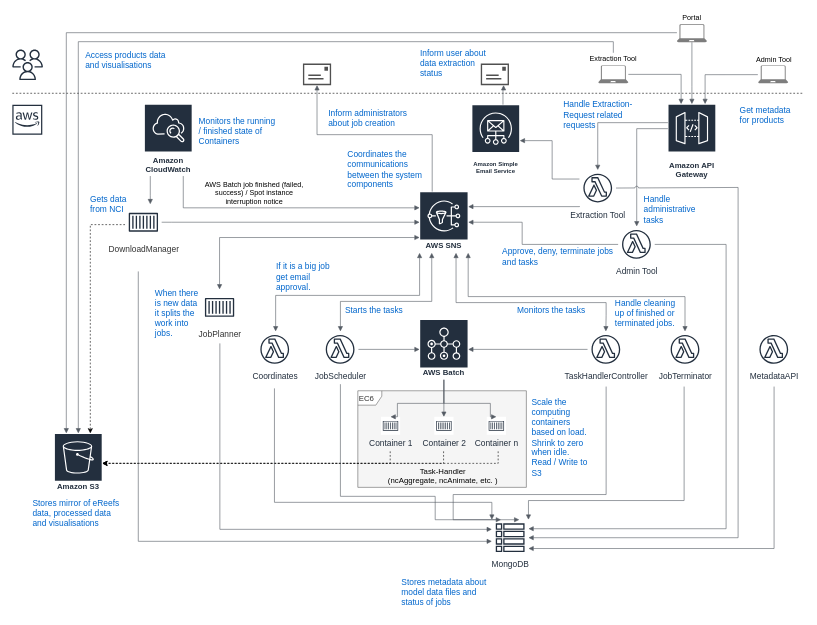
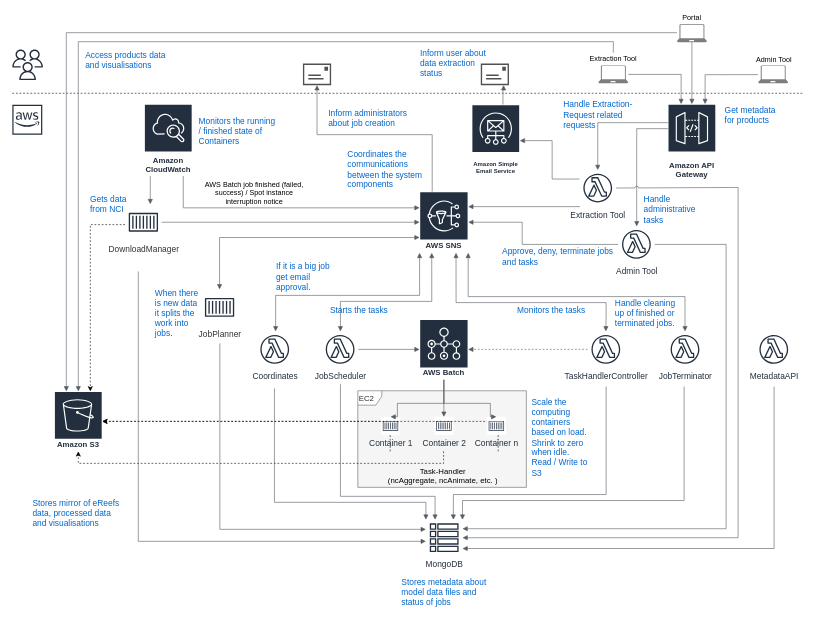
node "Get metadata for products": moved (766, 115) -> (751, 115)
node "Starts the tasks": moved (377, 311) -> (362, 311)
edge "TaskHandlerController" -> "AWS Batch": style solid -> dashed
node "EC6": label "EC6" -> "EC2"
node "Amazon S3": moved (78, 464) -> (78, 422)
node "MongoDB": moved (510, 538) -> (444, 538)
